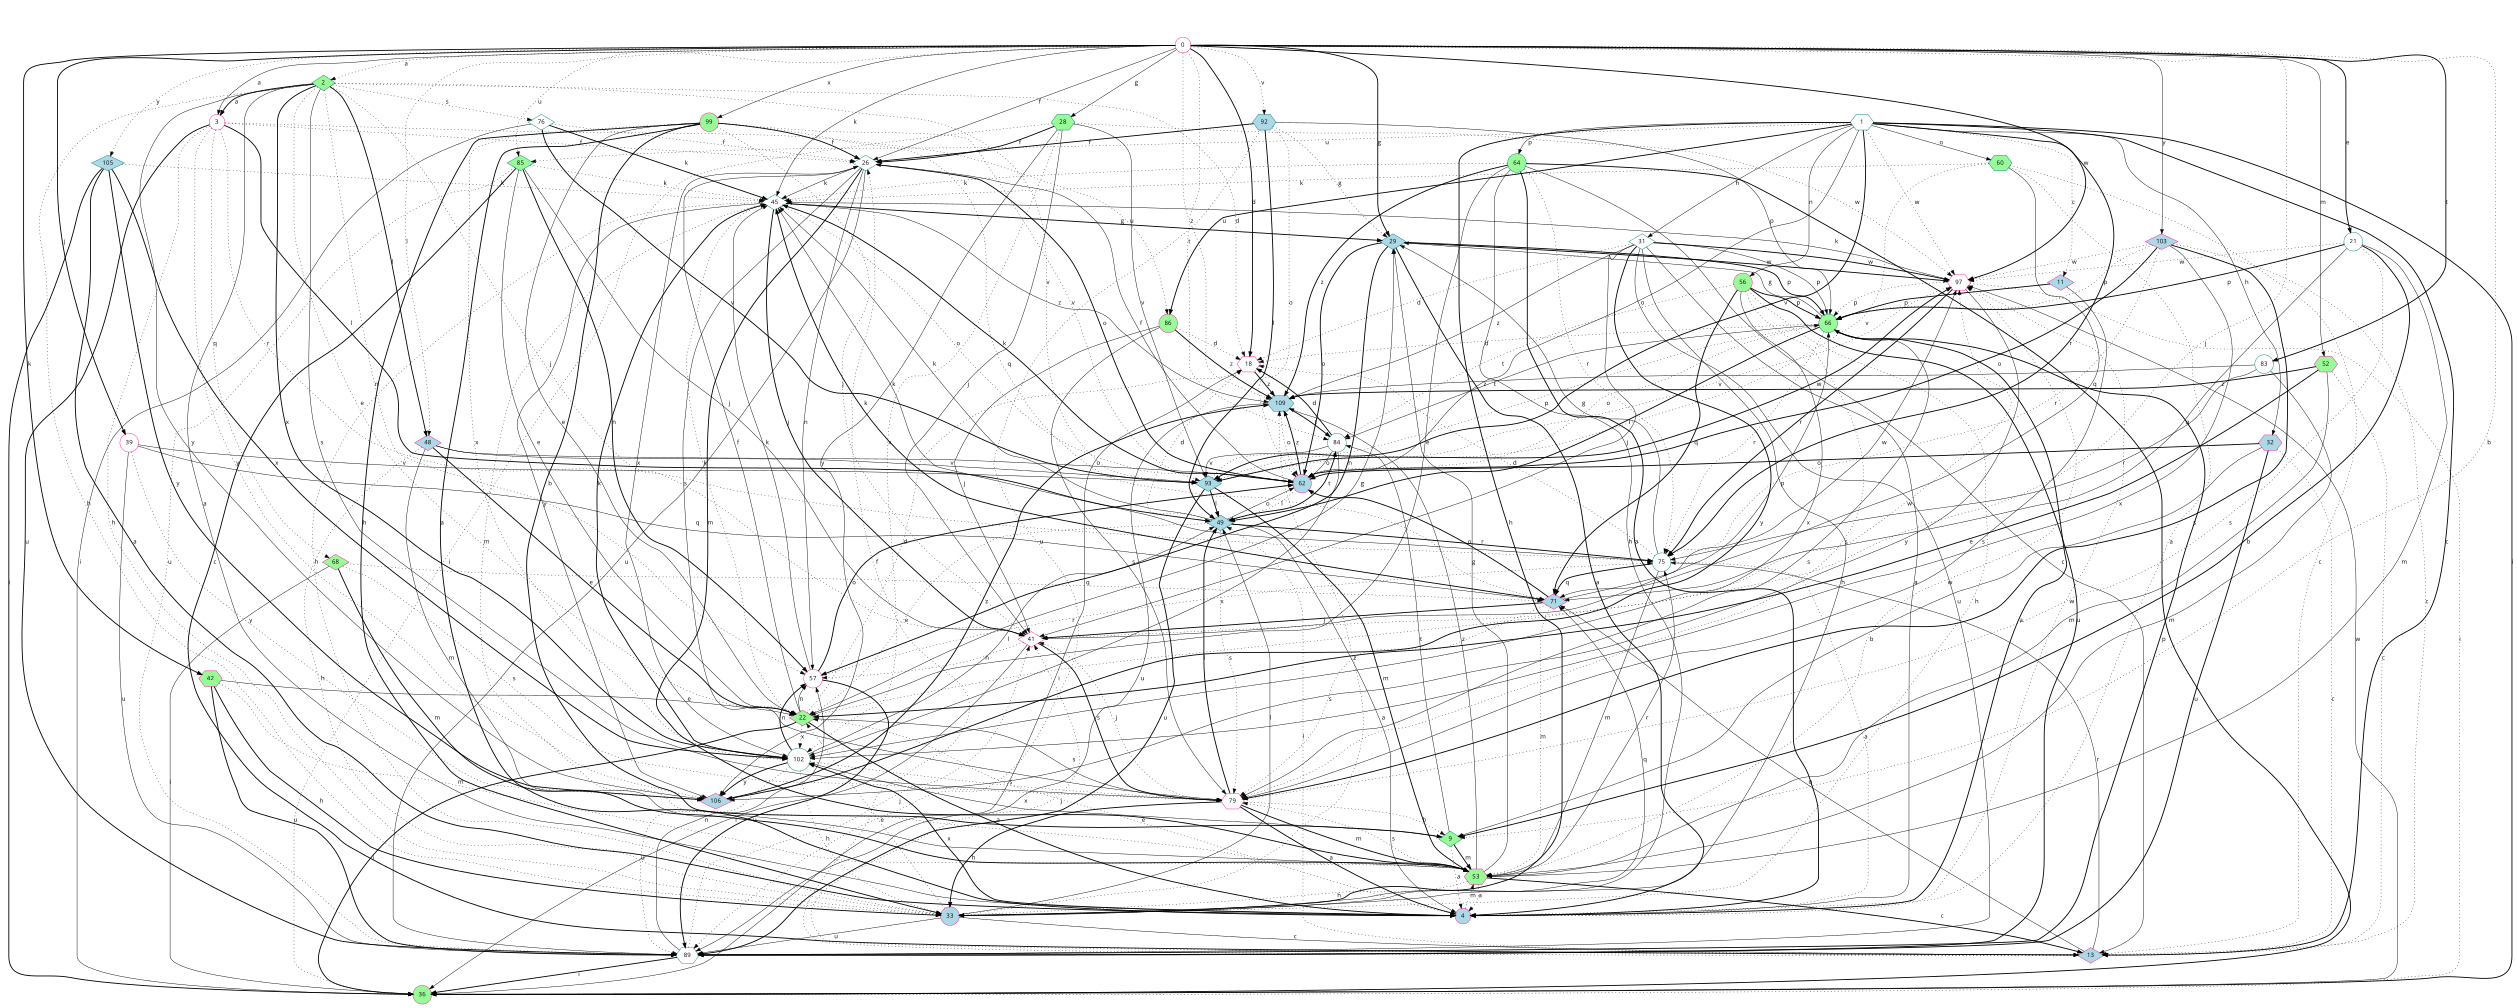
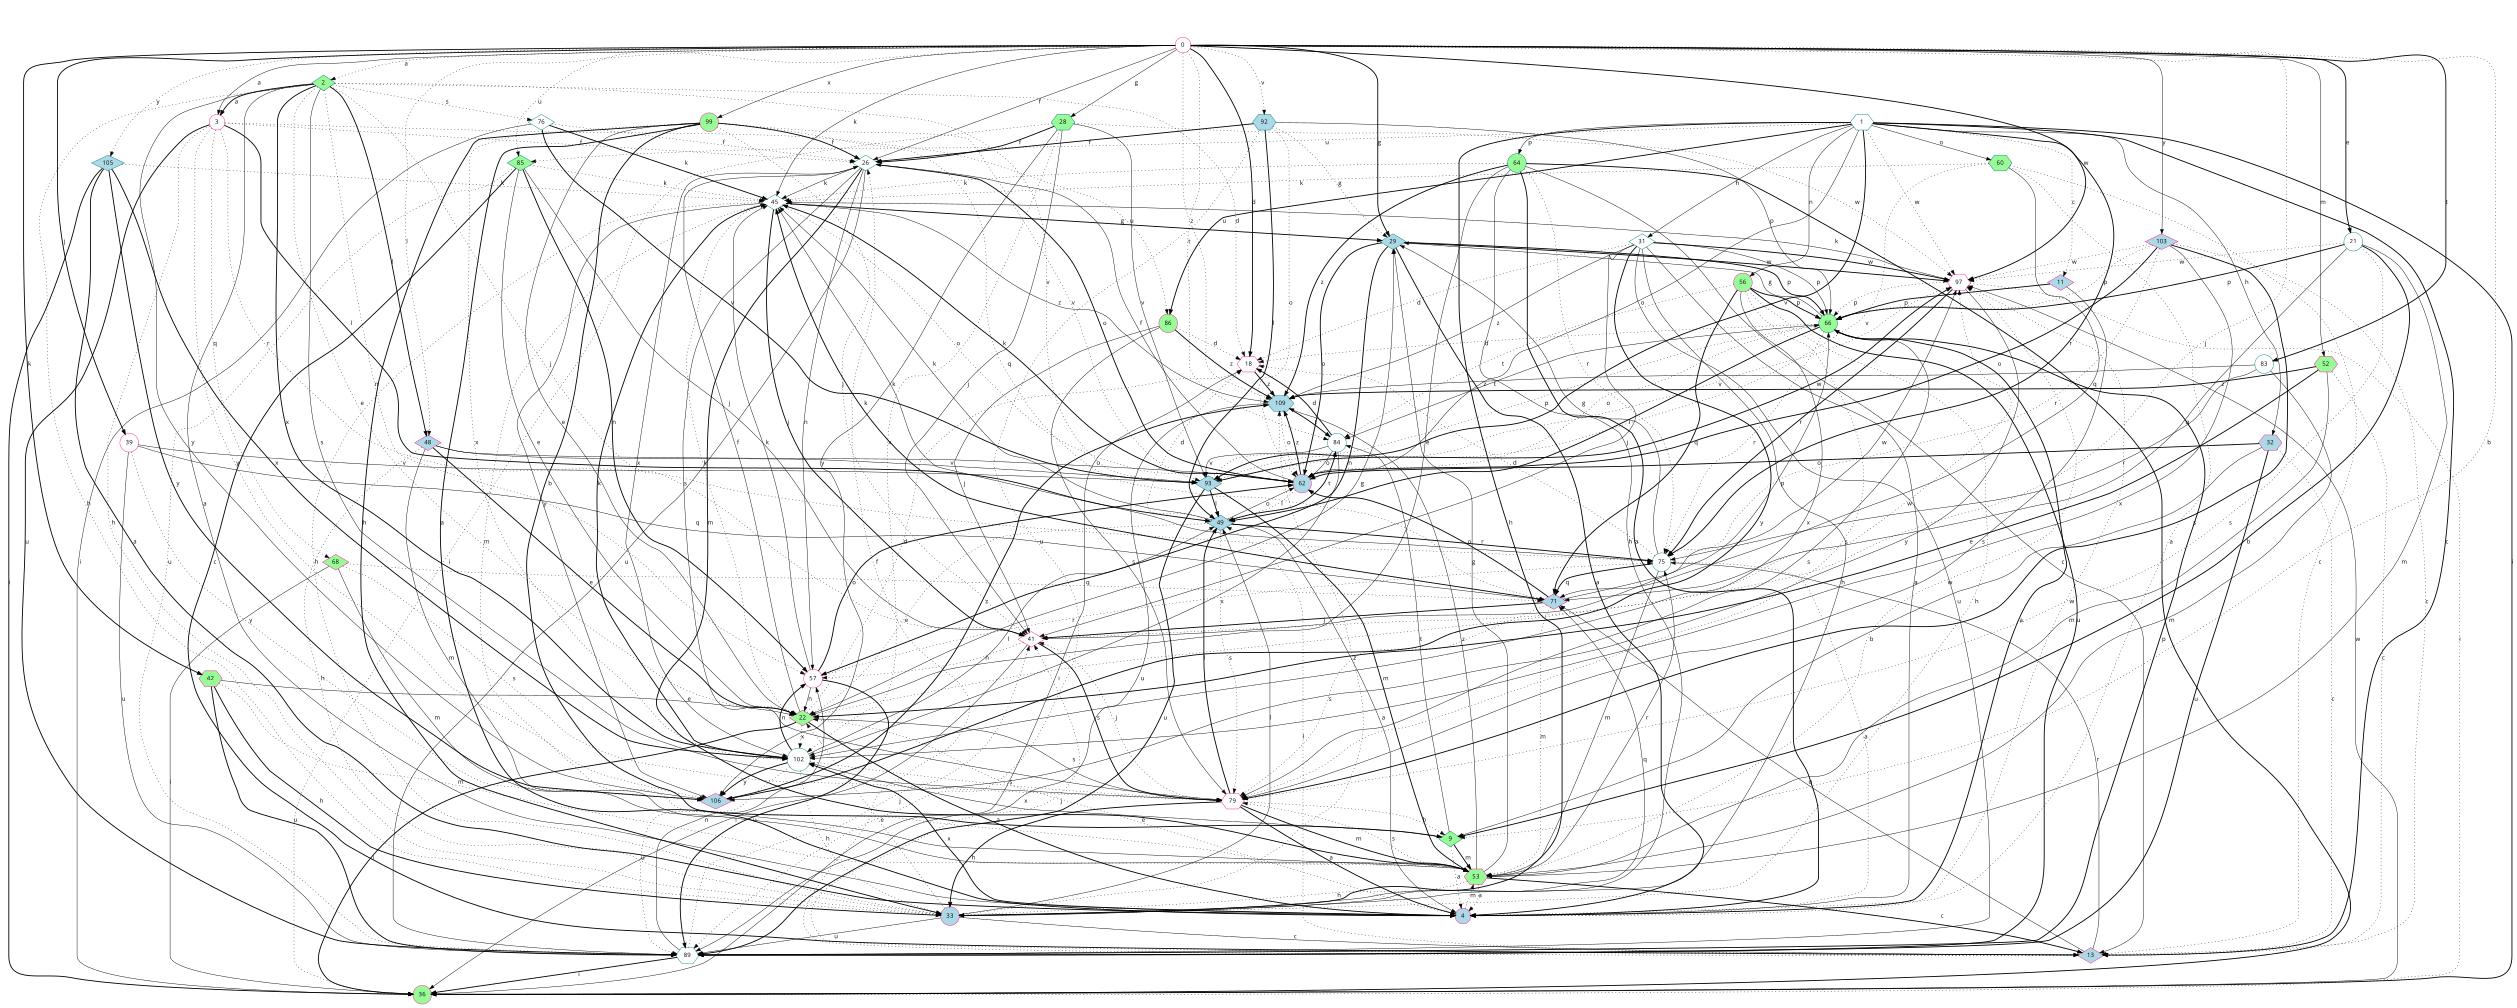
edge "22" -> "57": reversed
edge "68" -> "53": style bold -> solid
